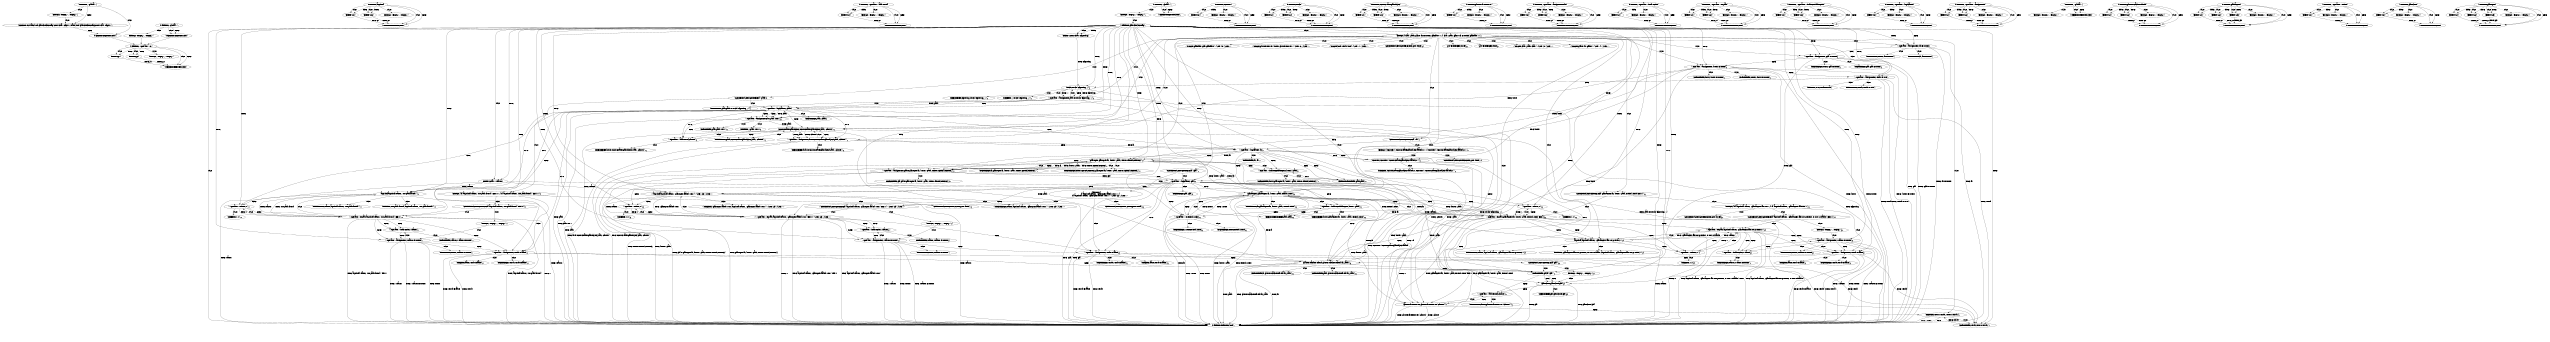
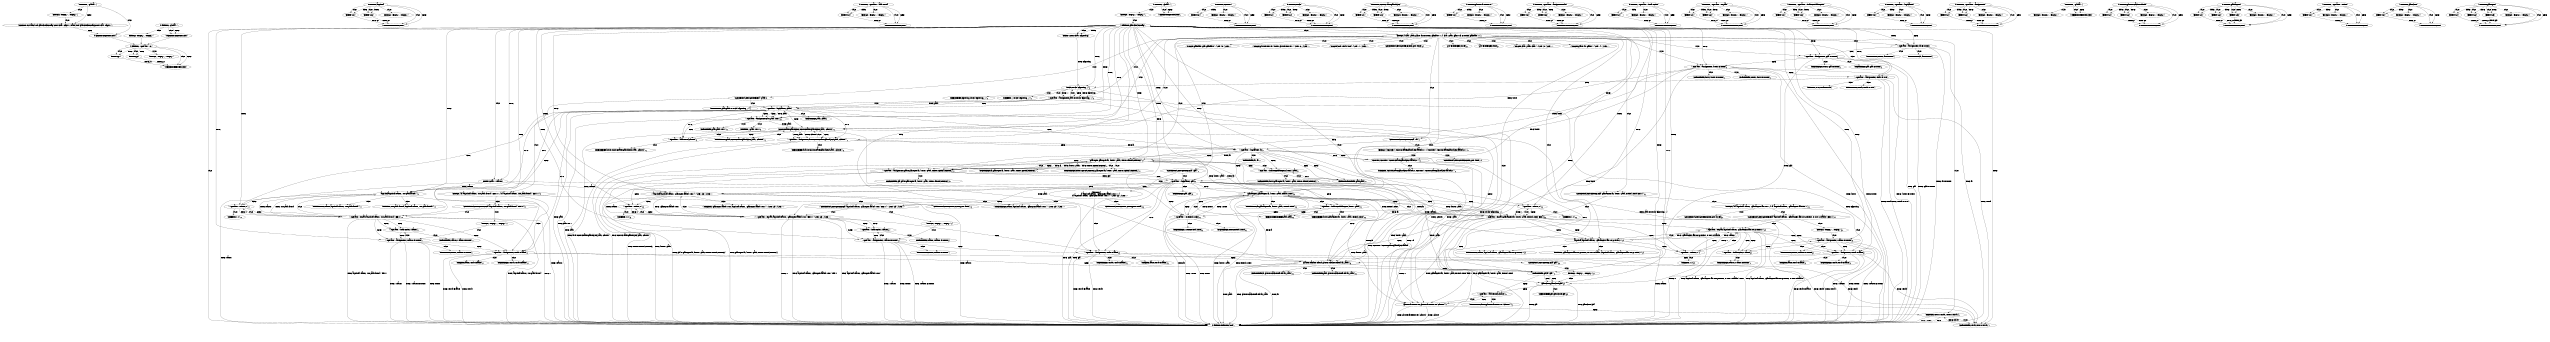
edge "(CONTROL_STRUCTURE,IF,if (gfd))" -> "(IDENTIFIER,gfd,if (gfd))": removed, label "AST:"
